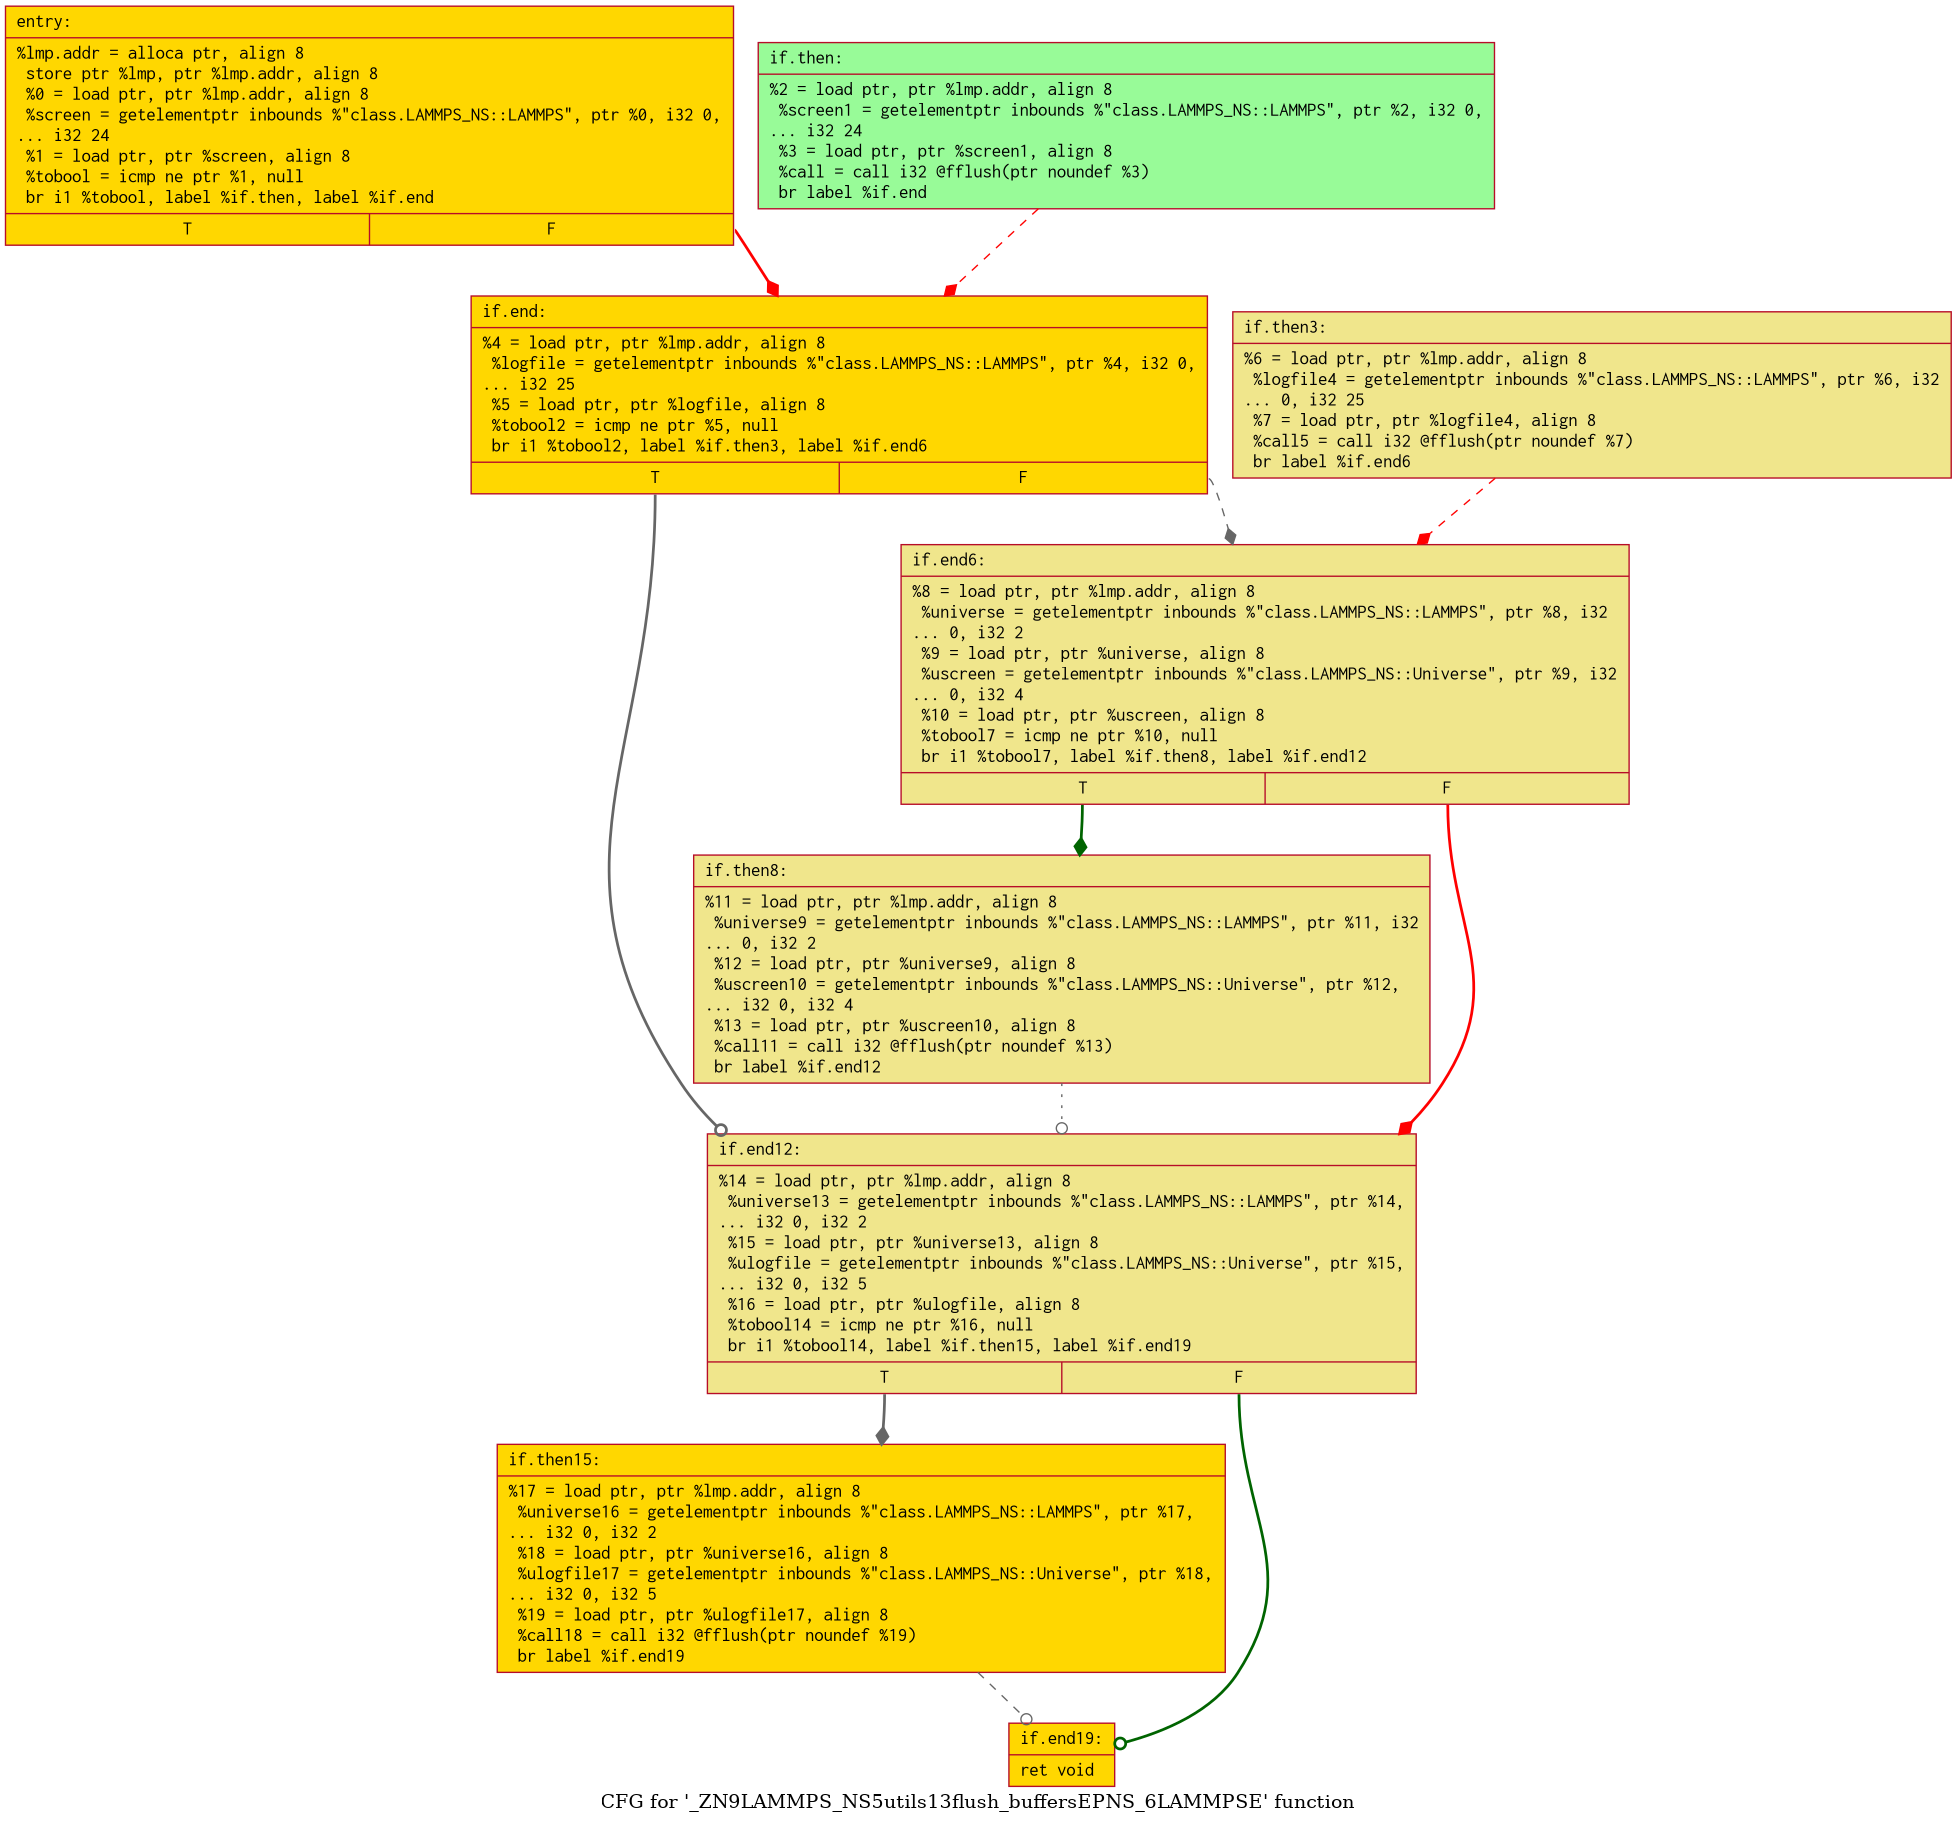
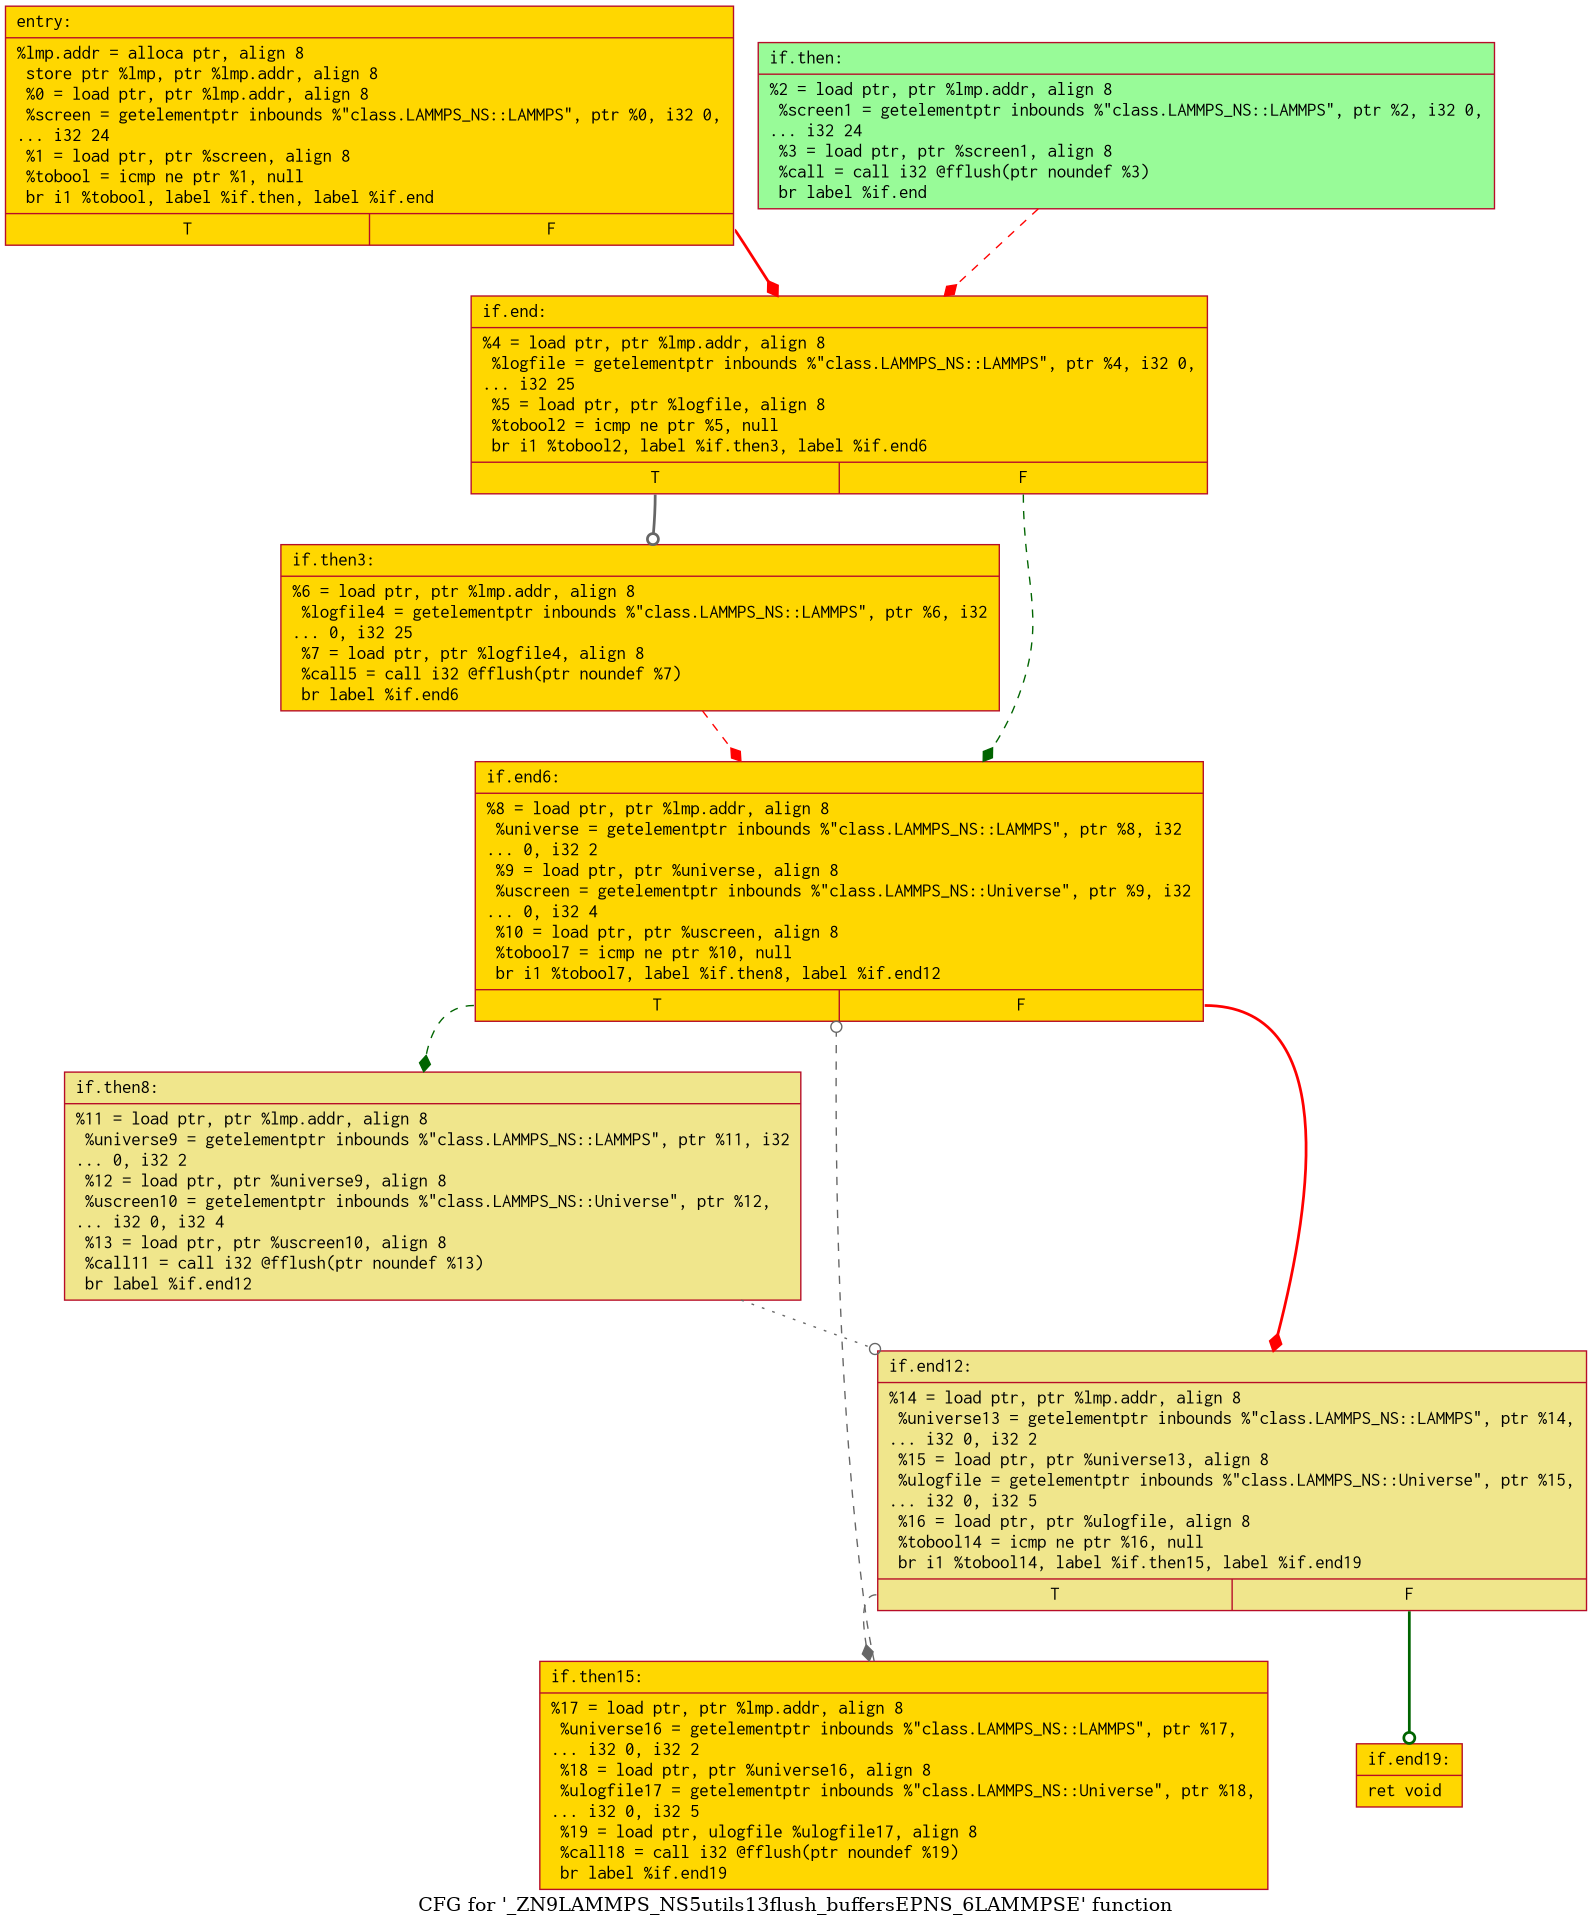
node "if.then3:": fillcolor khaki -> gold
edge "if.end:" -> "if.end6:": color gray40 -> darkgreen
node "if.end6:": fillcolor khaki -> gold
edge "if.end6:" -> "if.then8:": style bold -> dashed
edge "if.end:" -> "if.end12:": now "if.end:" -> "if.then3:"
edge "if.end12:" -> "if.then15:": style bold -> dashed
node "if.then15:": text "%19 = load ptr, ptr %ulogfile17, align 8" -> "%19 = load ptr, ulogfile %ulogfile17, align 8"
edge "if.then15:" -> "if.end19:": now "if.then15:" -> "if.end6:"
